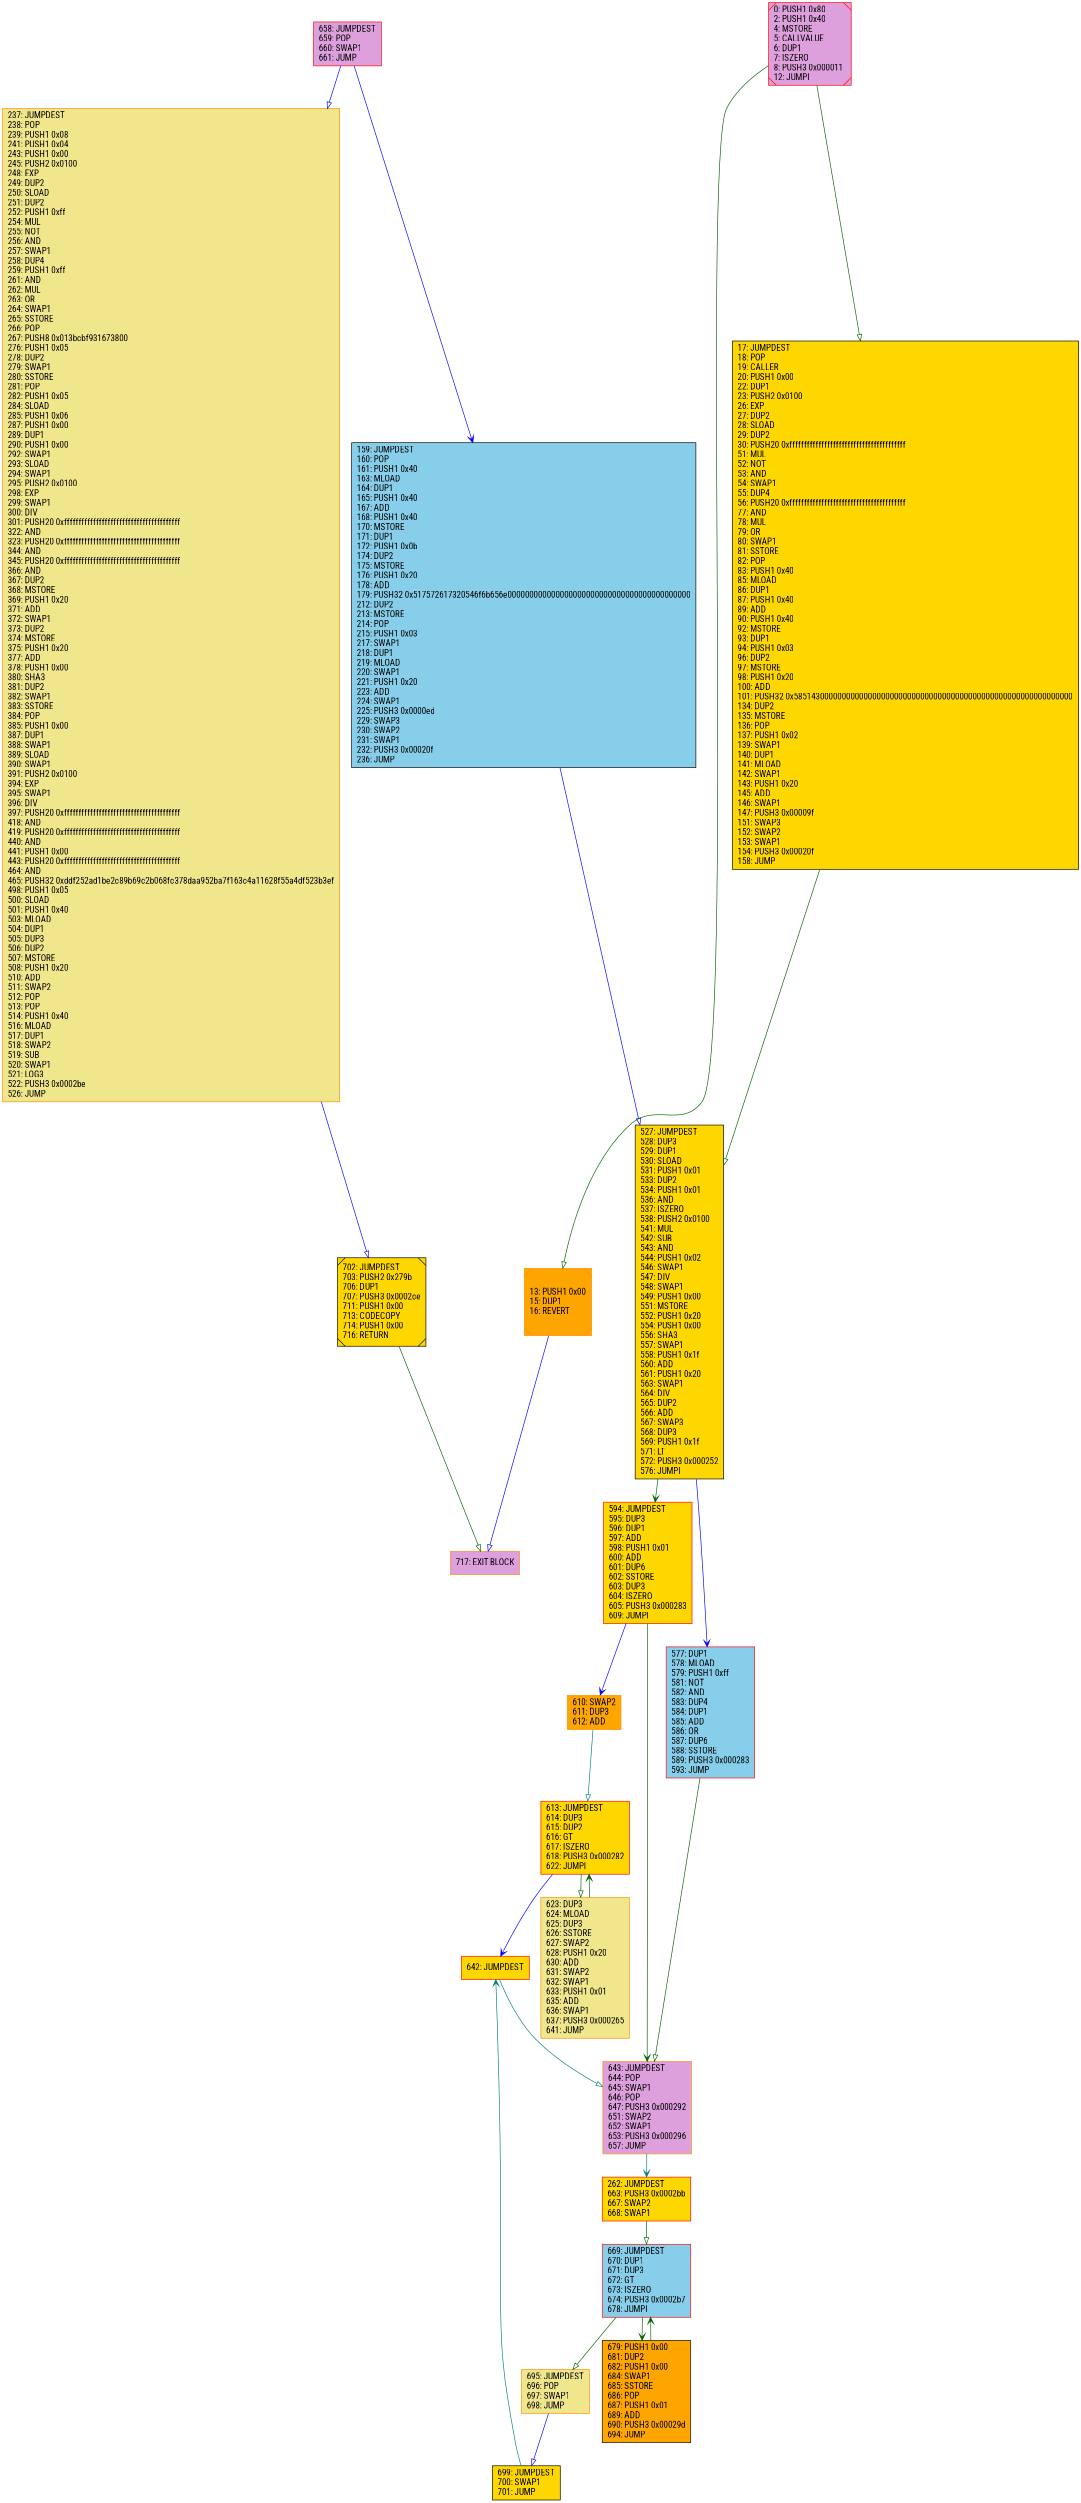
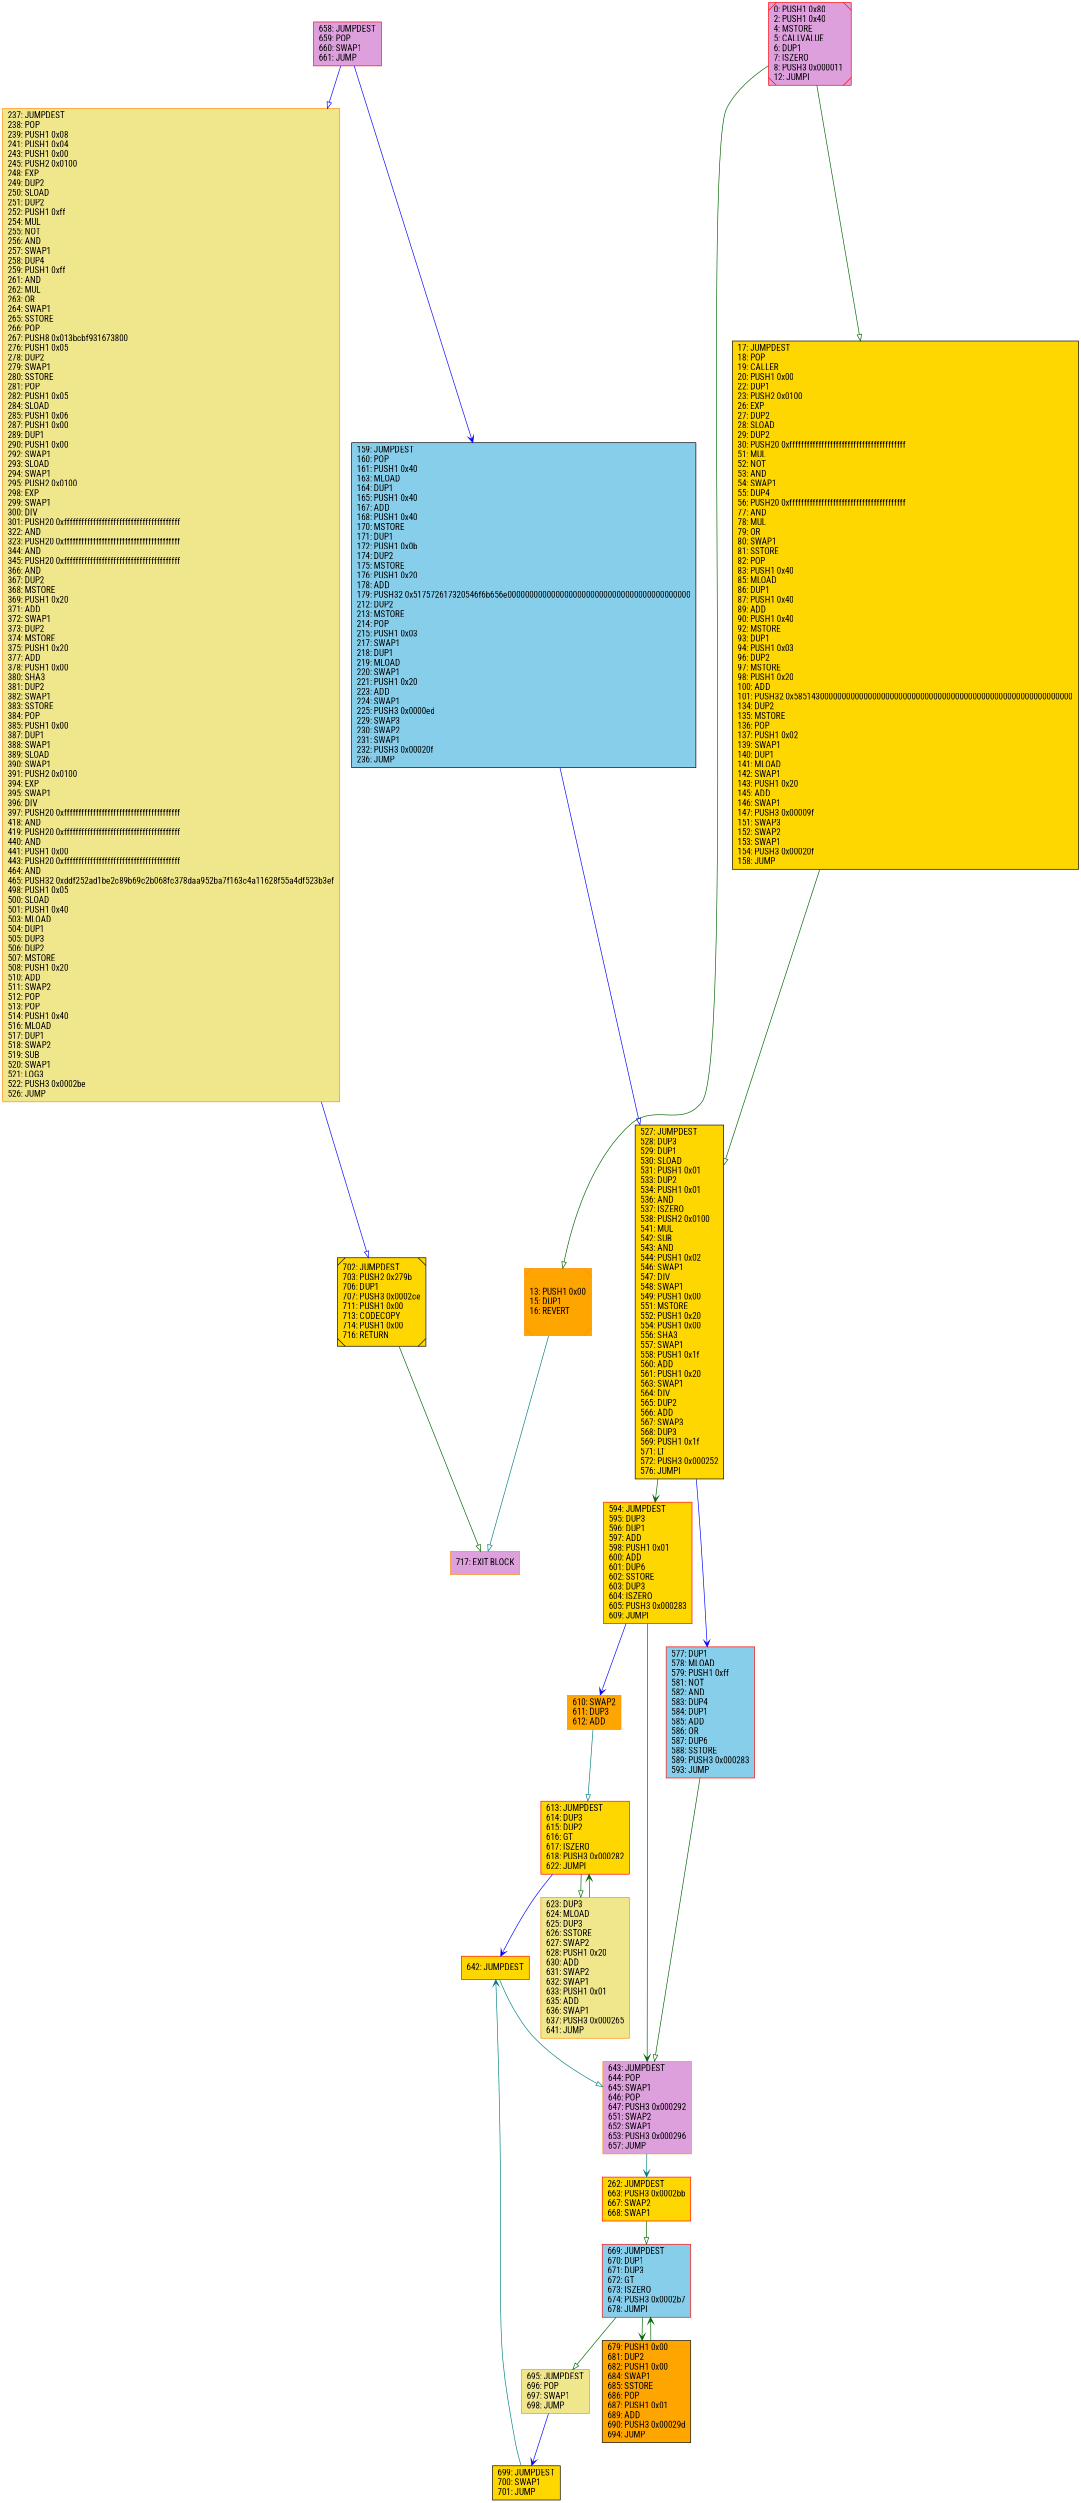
edge "13: PUSH1 0x00 15: DUP1 16: REVERT" -> "717: EXIT BLOCK": color blue -> teal
edge "695: JUMPDEST 696: POP 697: SWAP1 698: JUMP" -> "699: JUMPDEST 700: SWAP1 701: JUMP": arrowhead onormal -> vee
